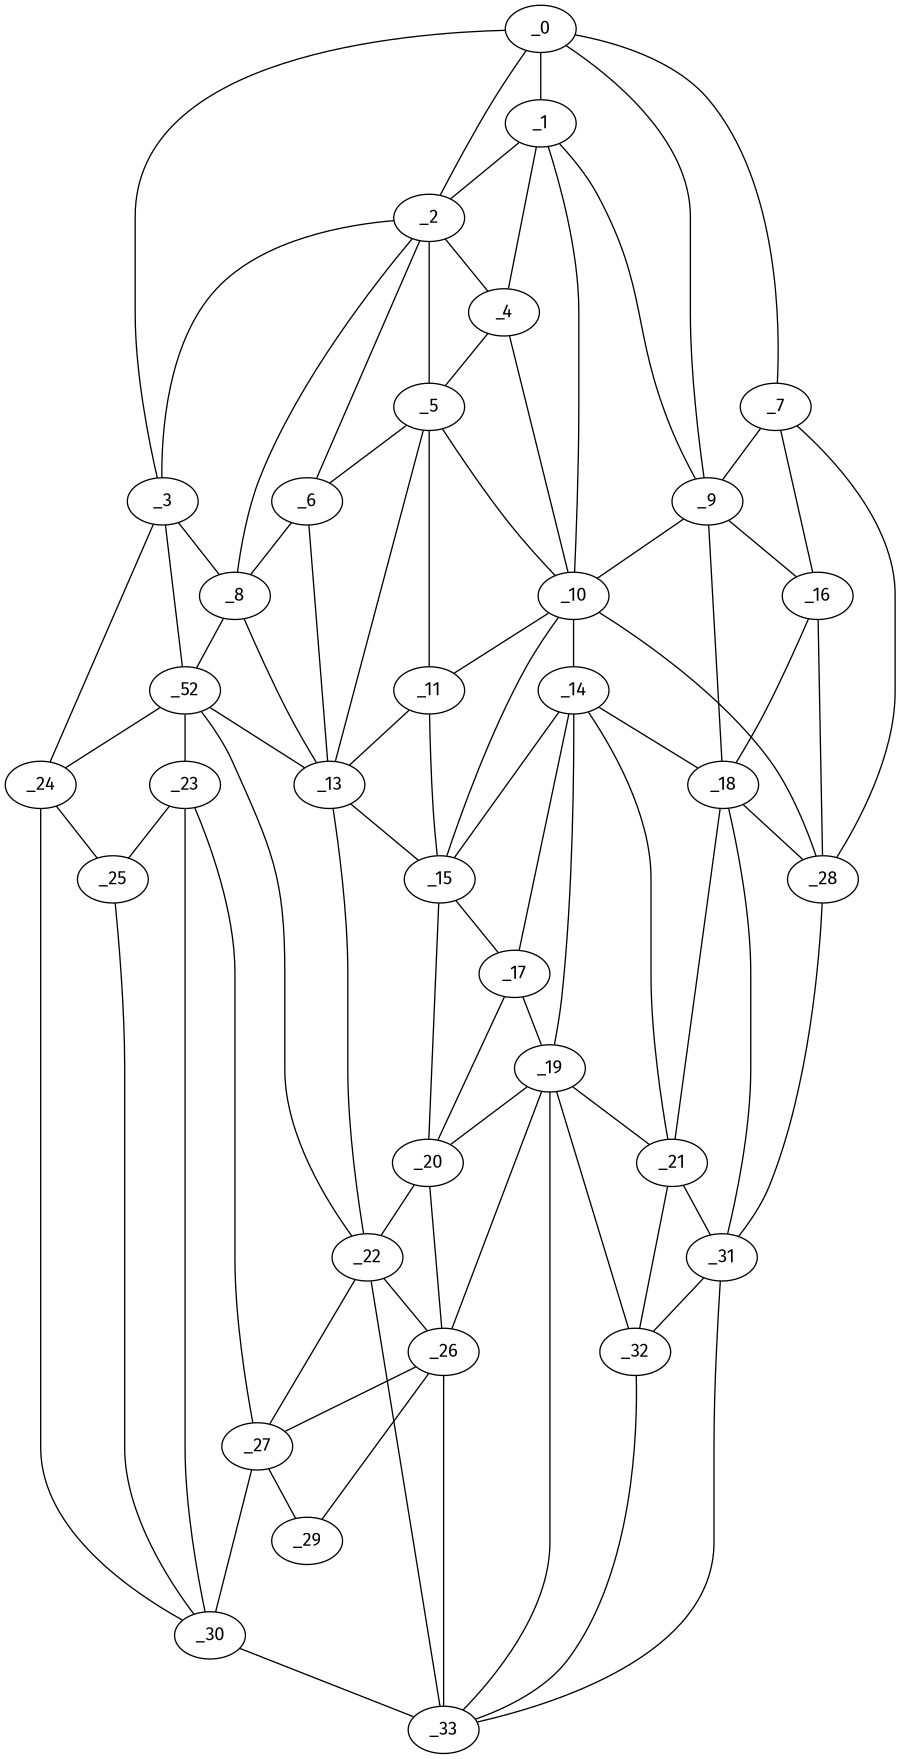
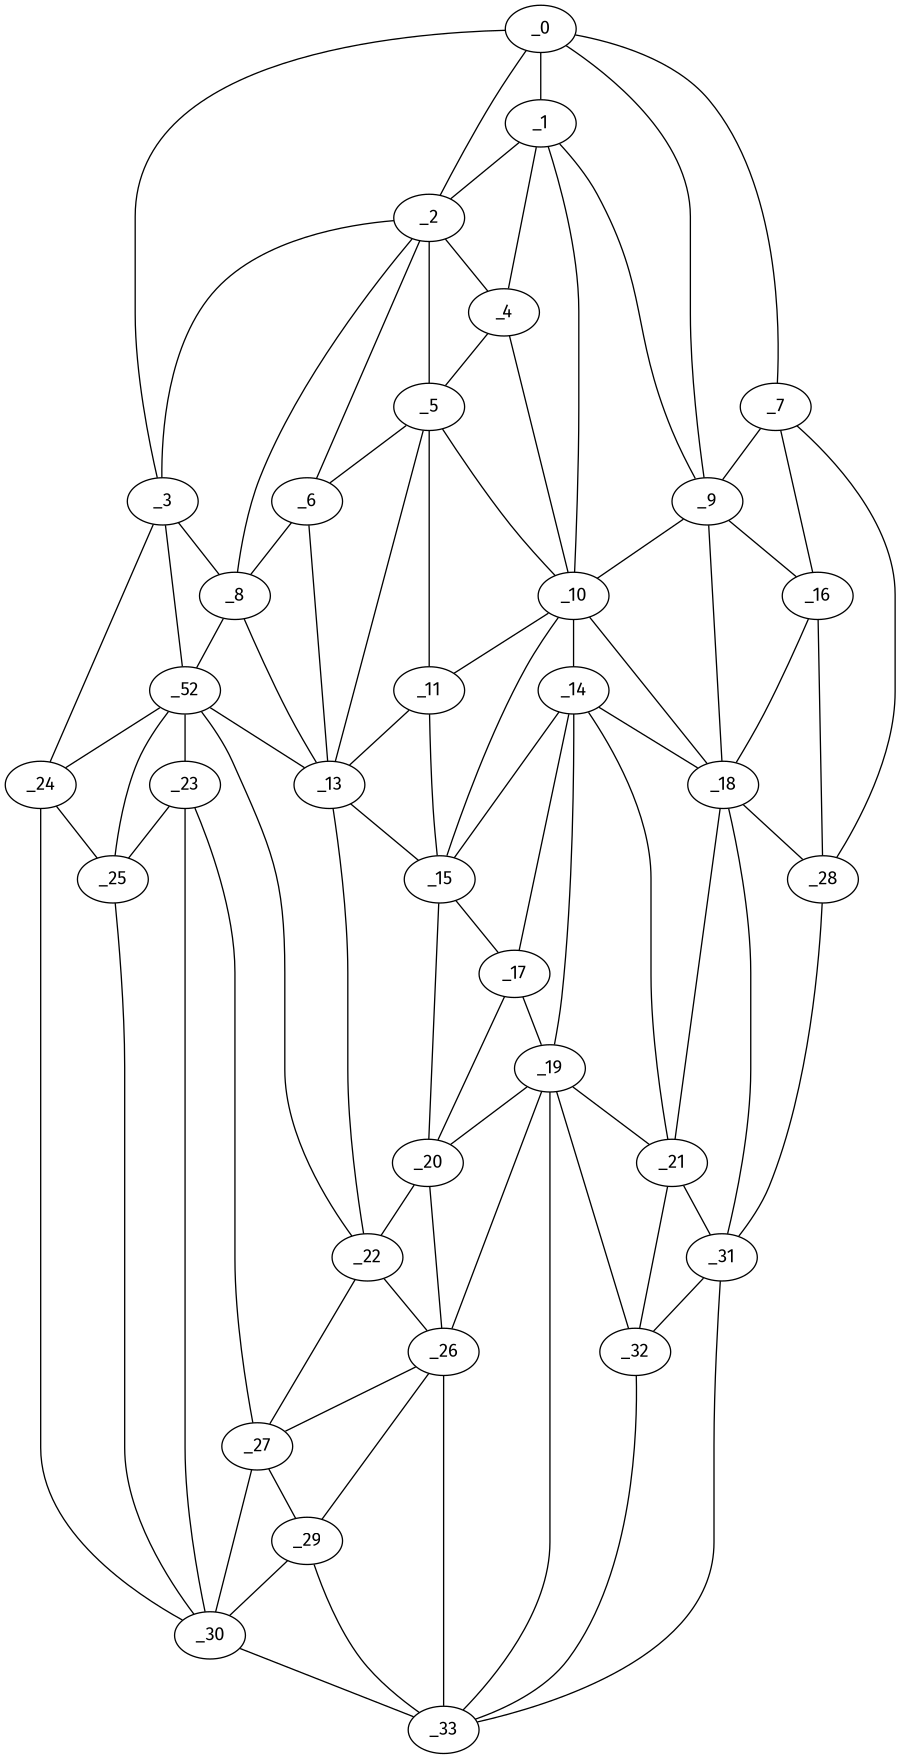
edge "_10" -- "_28": now "_10" -- "_18"
edge "_52" -- "_25": added
edge "_22" -- "_33": now "_29" -- "_33"
edge "_29" -- "_30": added
